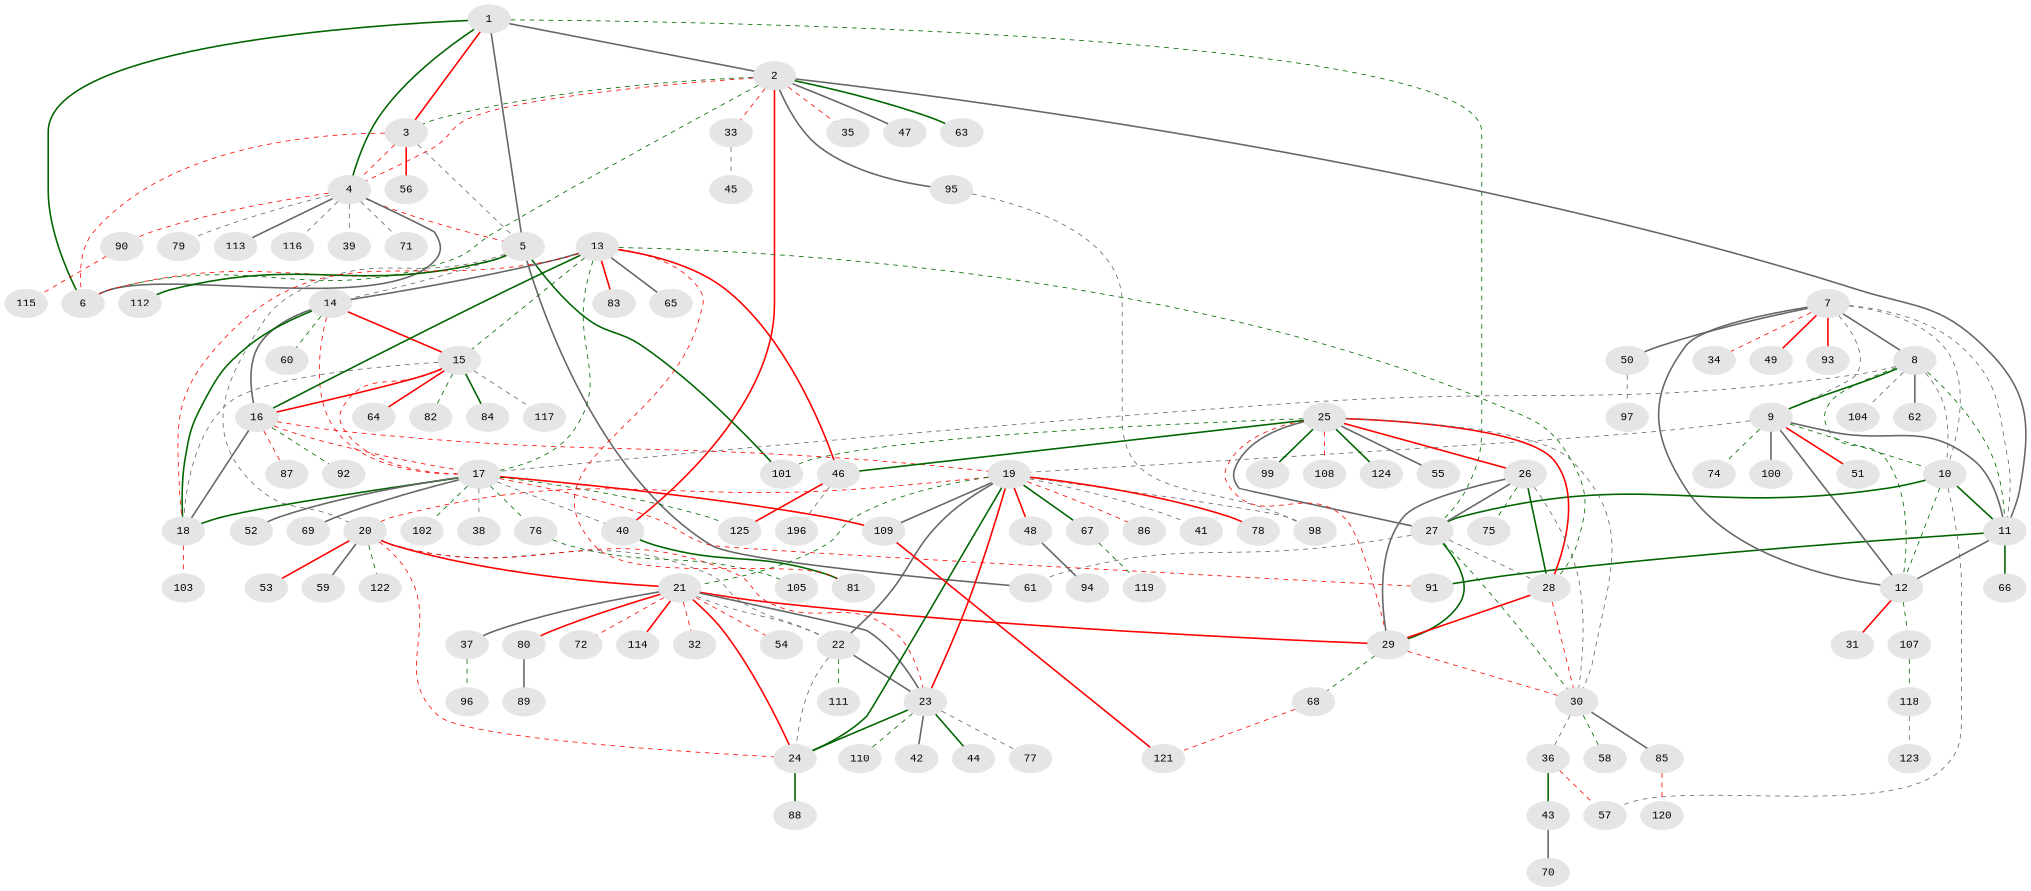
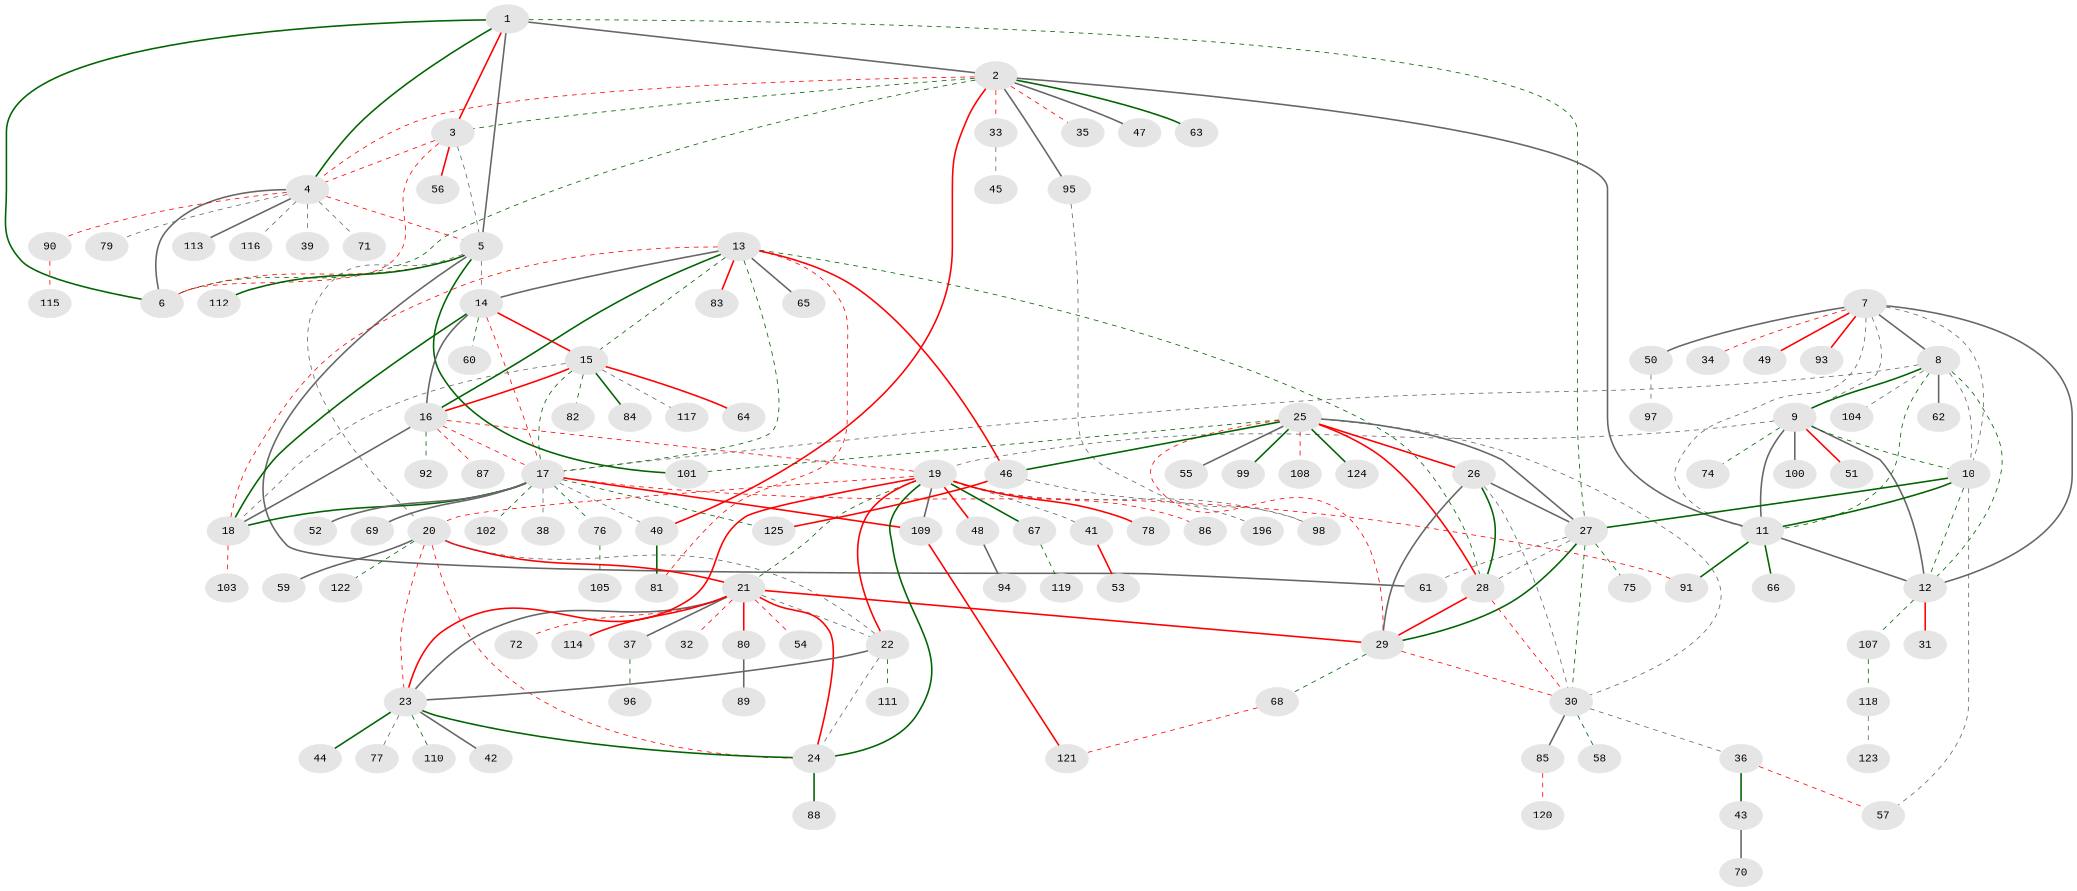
edge "15" -- "17": color red -> darkgreen
edge "26" -- "75": now "27" -- "75"
edge "19" -- "22": color gray40 -> red
edge "20" -- "53": now "41" -- "53"
